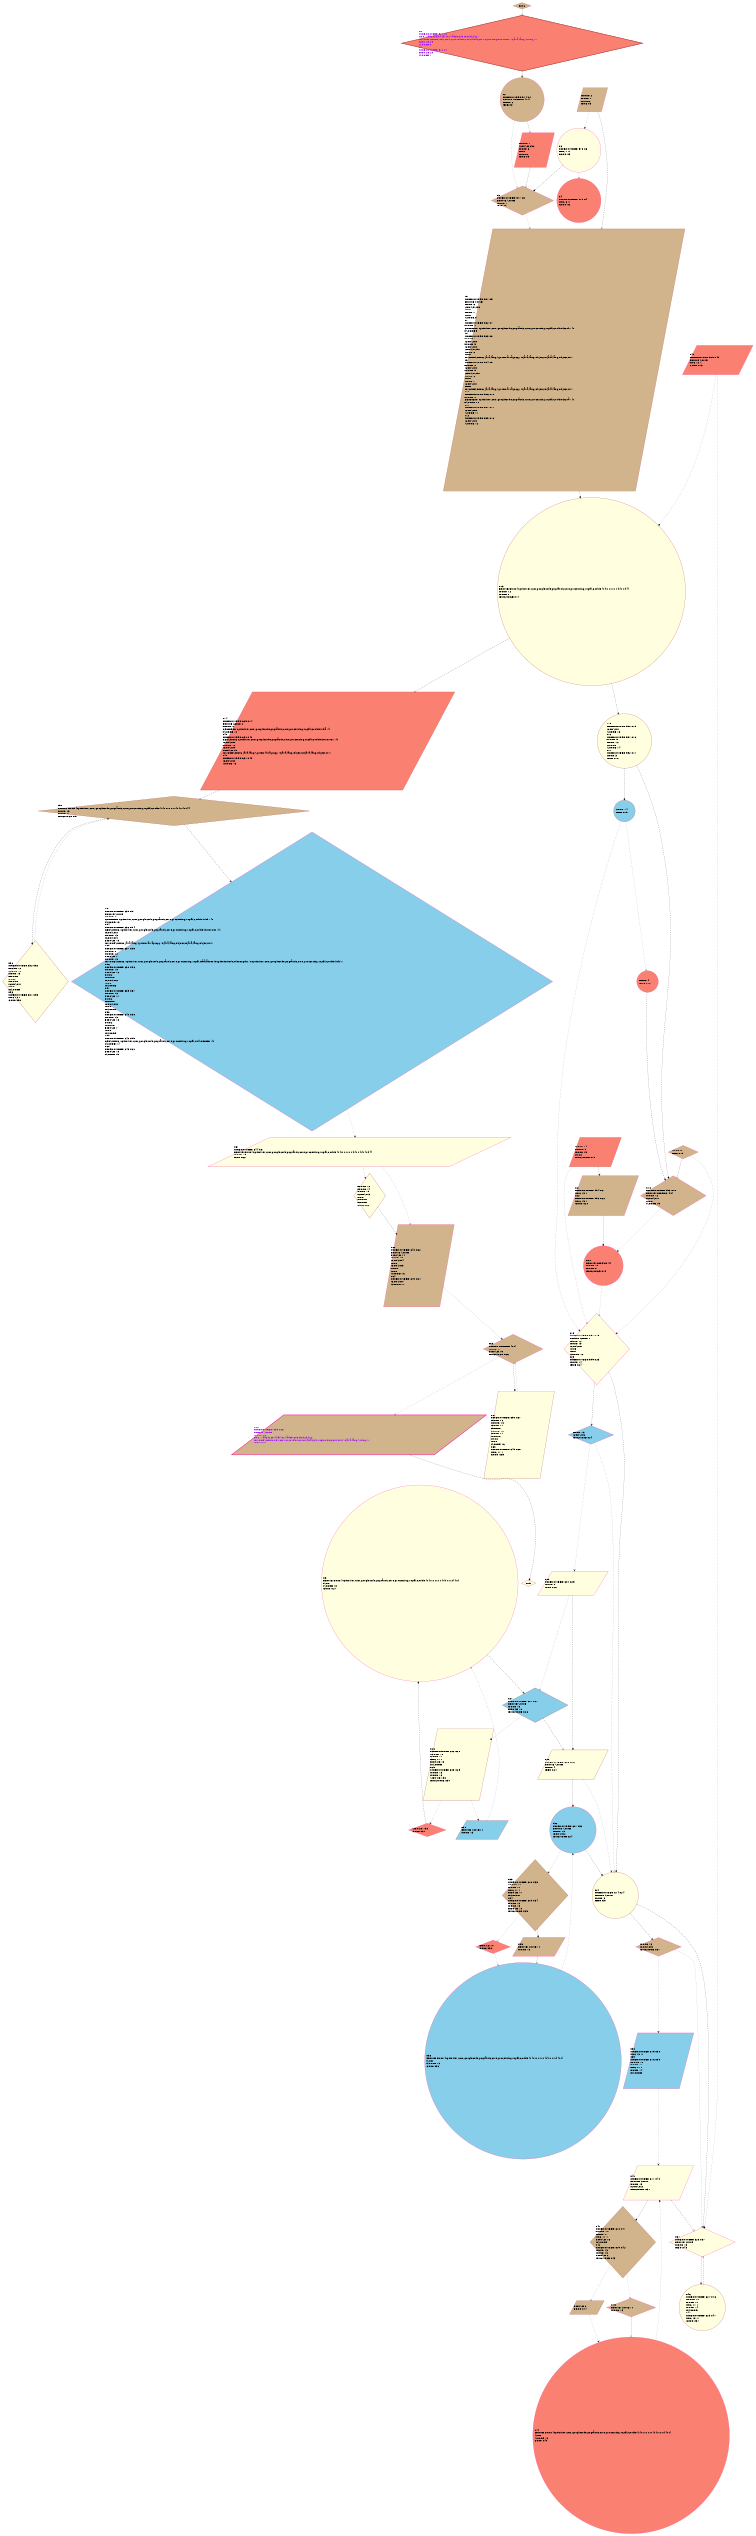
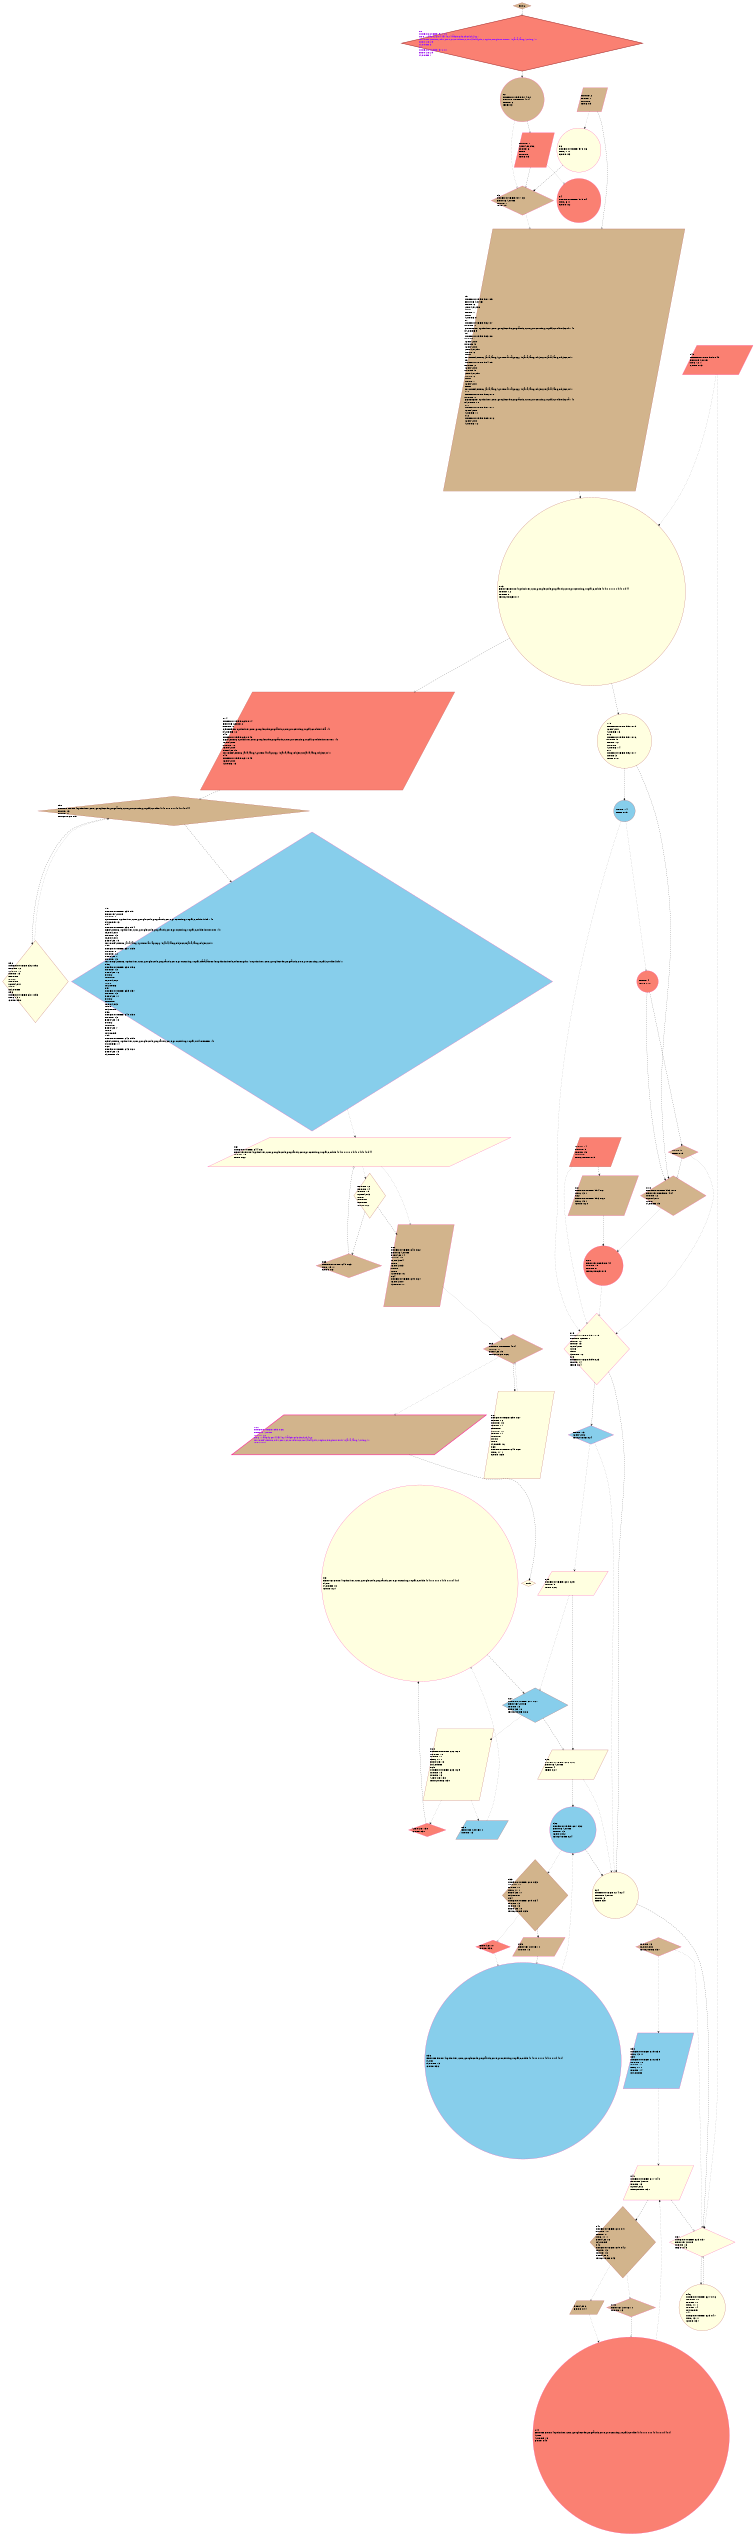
edge "L6 LINENUMBER 578 L6 IINC 7 -1 GOTO L3" -> "L4 LINENUMBER 575 L4 IINC 6 -1 GOTO L2": now "ALOAD 1 SIPUSH 256 ILOAD 6 IADD IALOAD IFNE L3" -> "L4 LINENUMBER 575 L4 IINC 6 -1 GOTO L2"
edge "ILOAD 4 IFNE L18" -> "ILOAD 5 IFEQ L19": added
node "ILOAD 14 ALOAD 9 ILOAD 15 IMUL IF_ICMPNE L19": label "ILOAD 14 ALOAD 9 ILOAD 15 IMUL IF_ICMPNE L19" -> "ILOAD 14 ALOAD 9 ILOAD 15 IALOAD IF_ICMPNE L19"
node "L63 LINENUMBER 645 L63 IINC 15 -1 GOTO L61": added
edge "L24 LINENUMBER 614 L24 FRAME SAME ILOAD 3 IFEQ L37" -> "ILOAD 13 ICONST_3 IF_ICMPLE L37": removed
